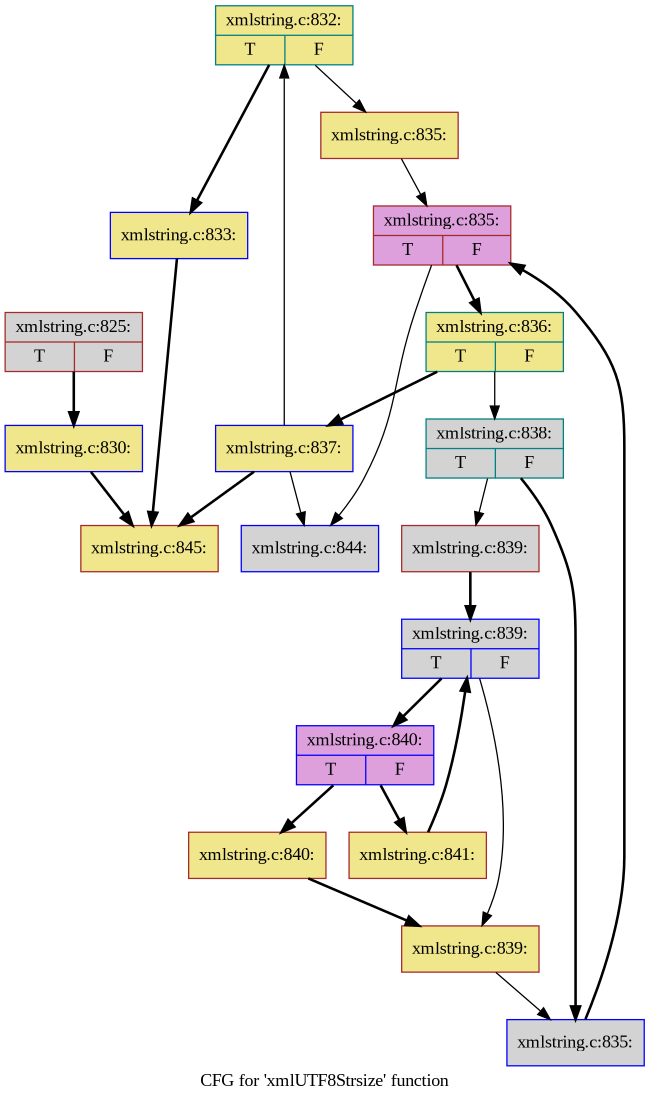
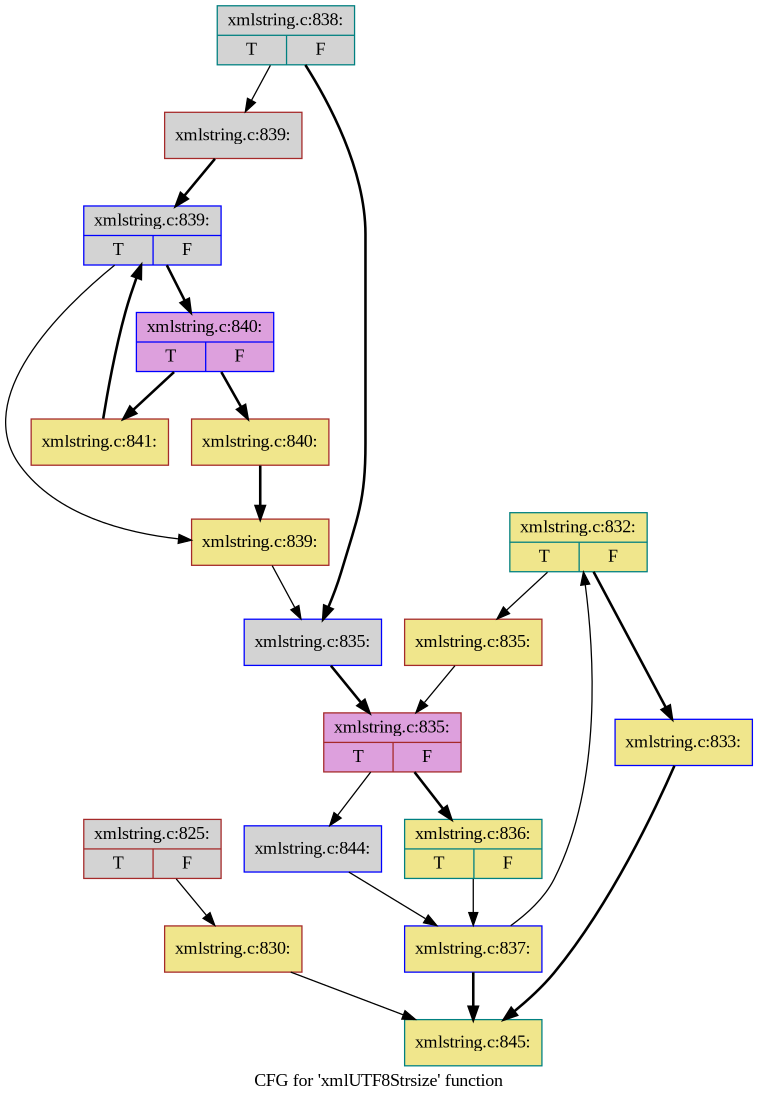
edge "xmlstring.c:836:" -> "xmlstring.c:838:": removed
edge "xmlstring.c:825:" -> "xmlstring.c:830:": style bold -> solid
edge "xmlstring.c:836:" -> "xmlstring.c:837:": style bold -> solid
node "xmlstring.c:830:": color blue -> brown
edge "xmlstring.c:837:" -> "xmlstring.c:844:": reversed
edge "xmlstring.c:830:" -> "xmlstring.c:845:": style bold -> solid
node "xmlstring.c:845:": color brown -> teal
